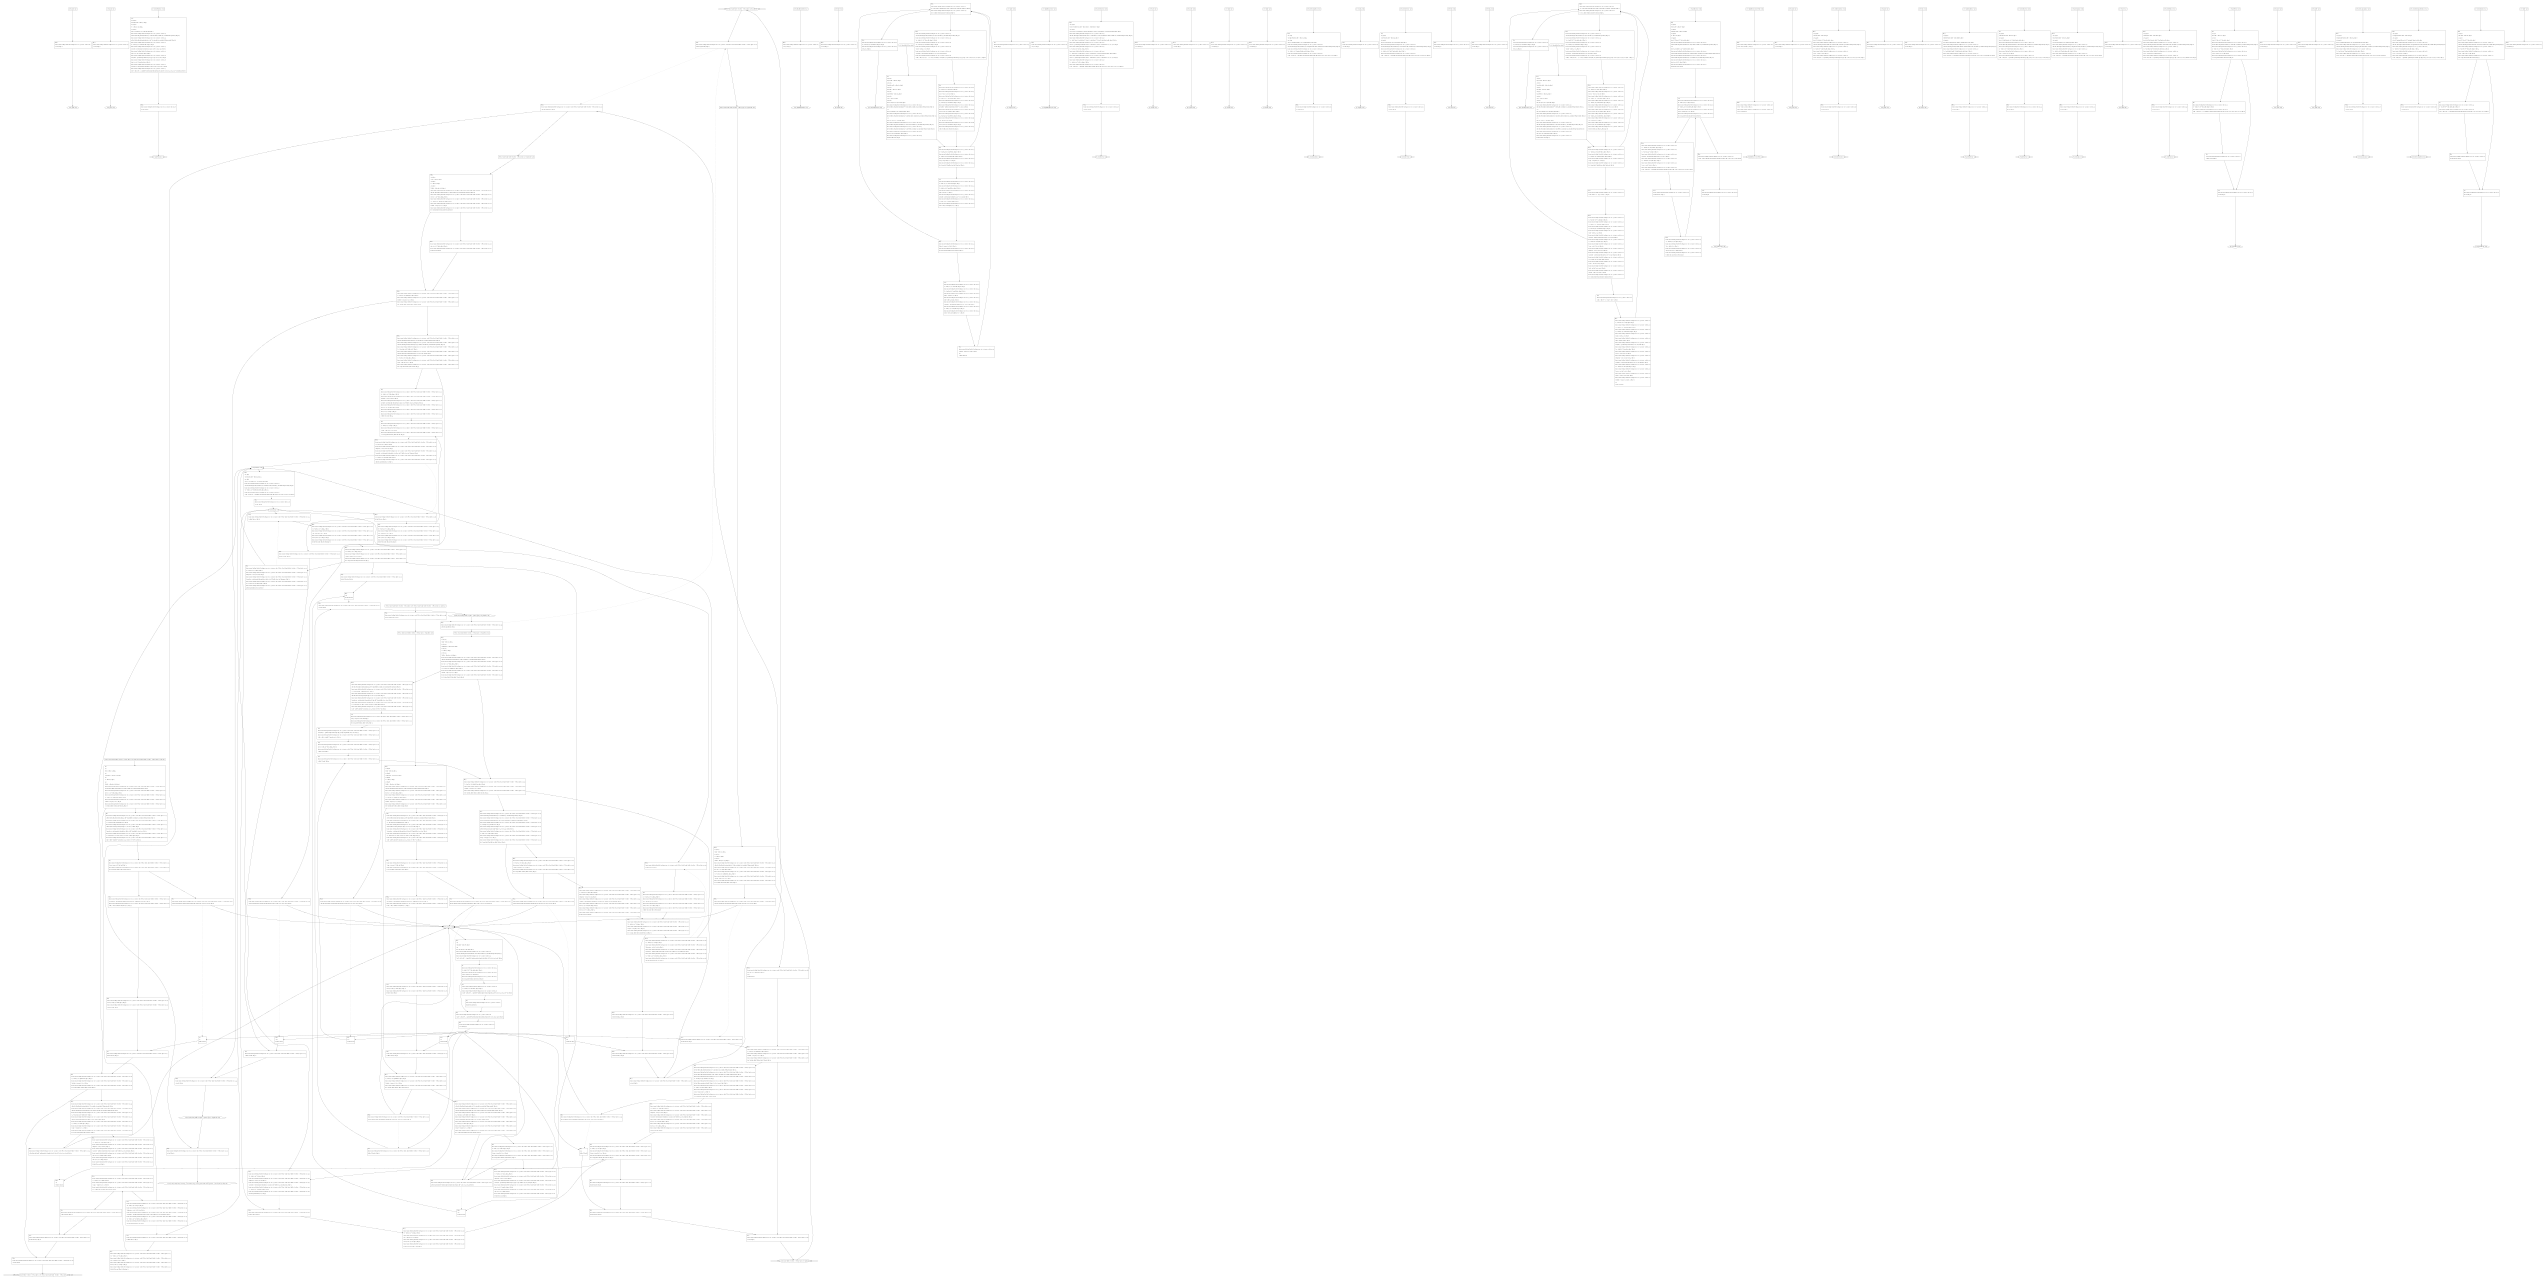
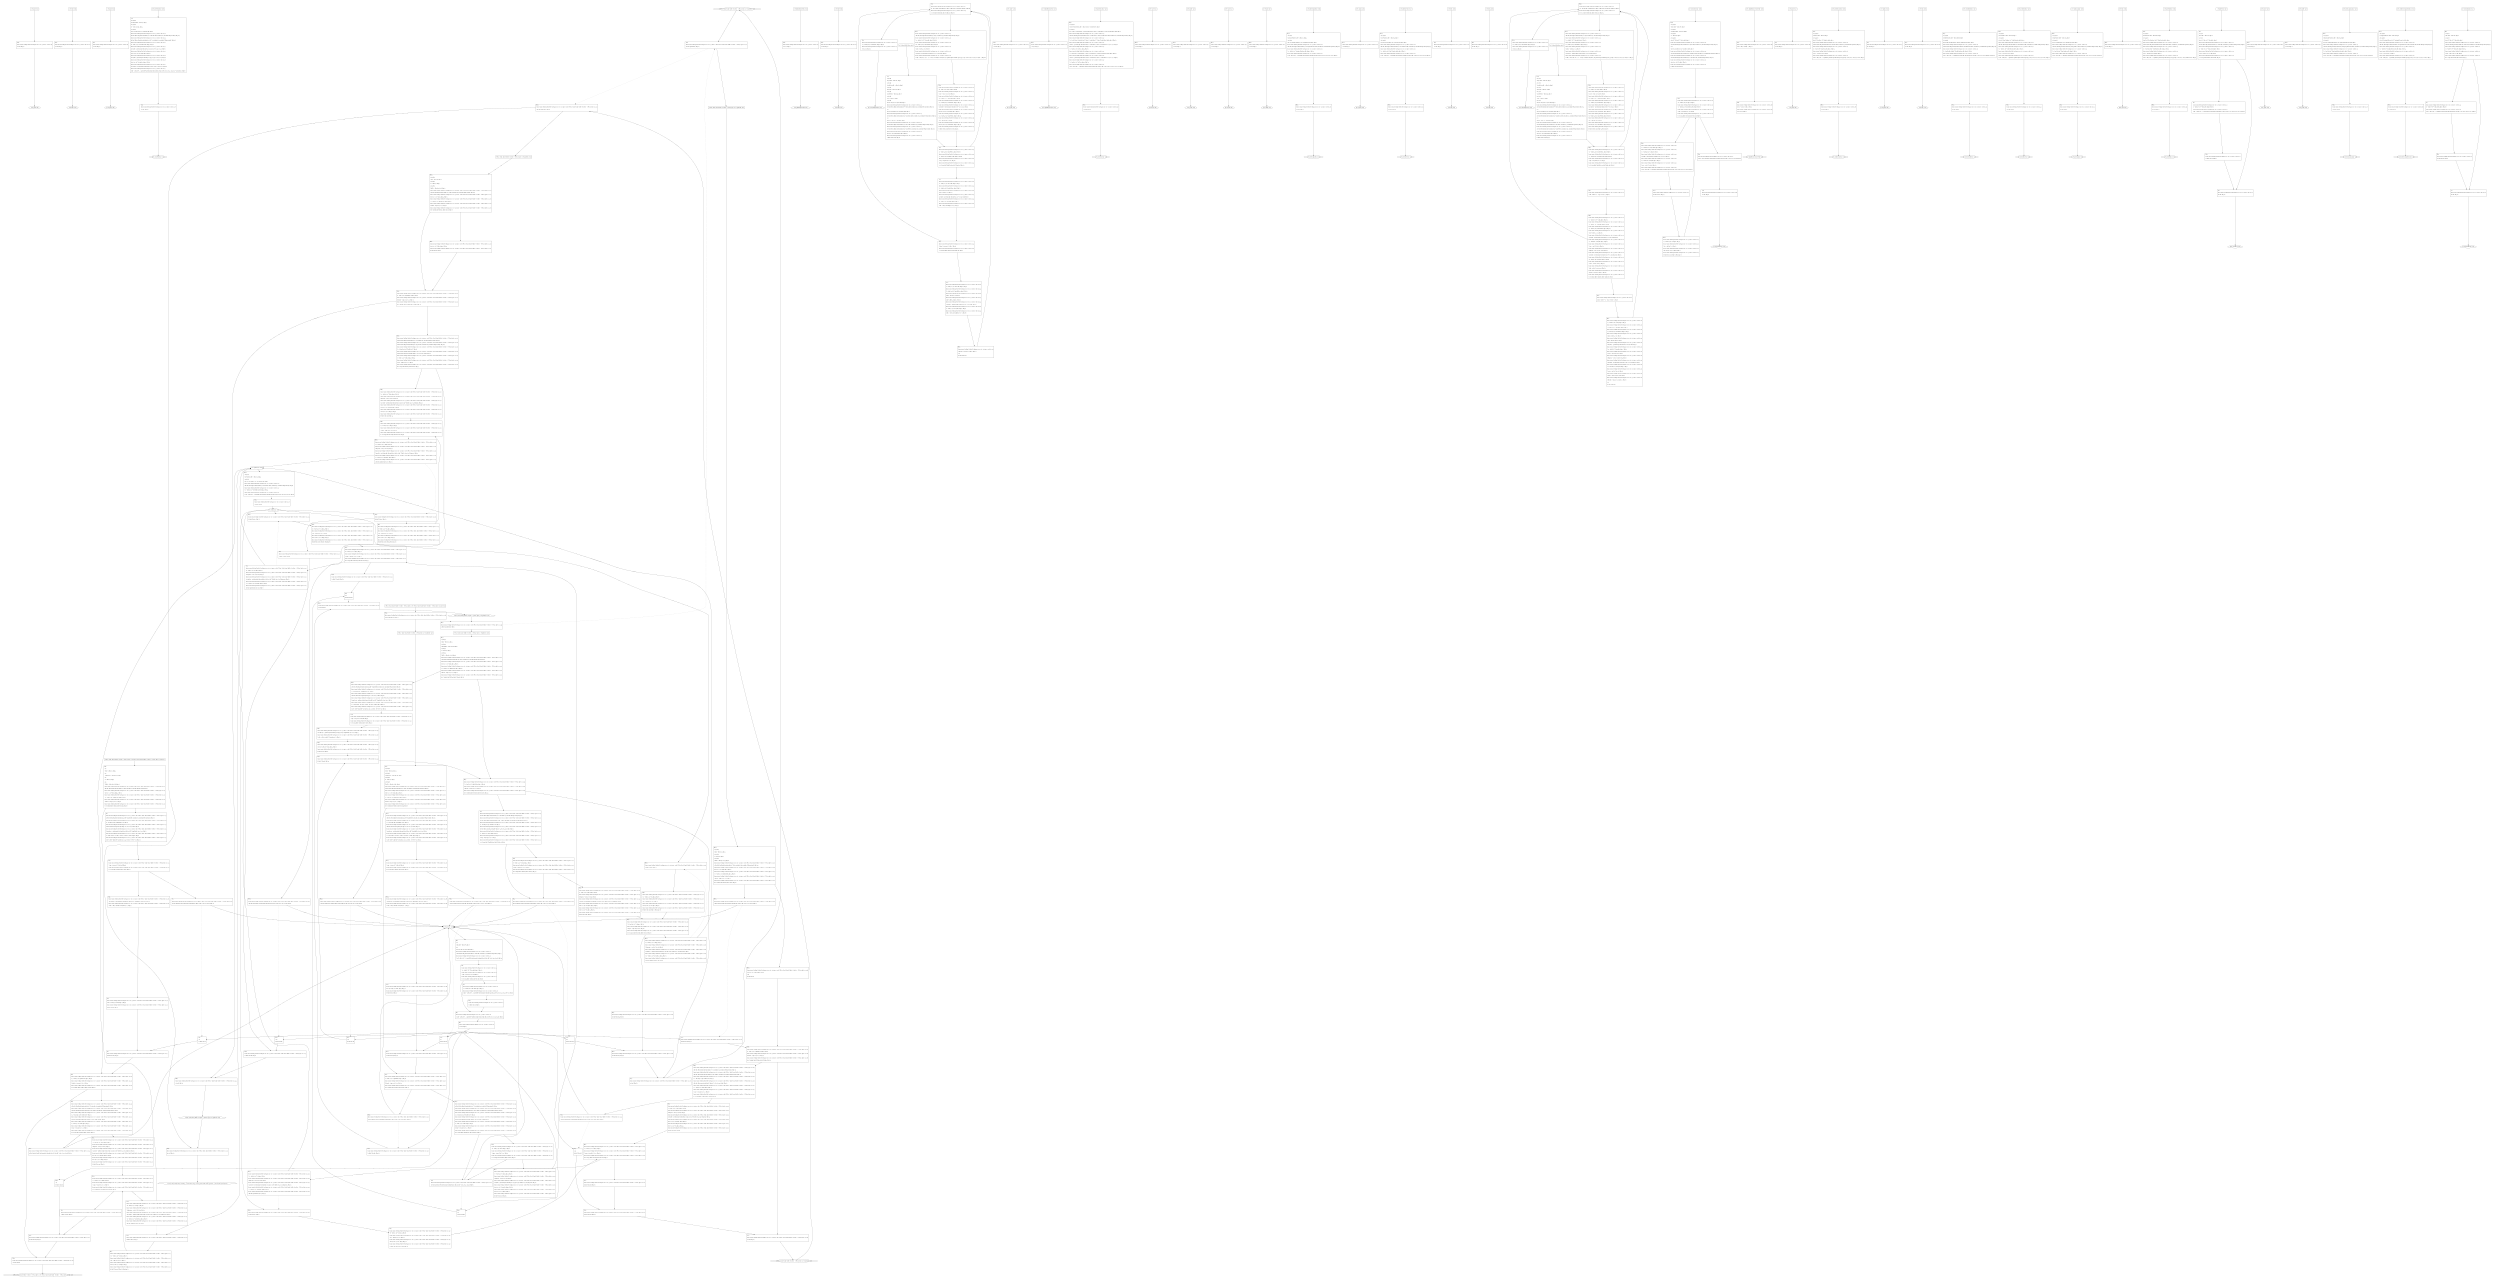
node "{io_ll_bad6_end}": added
